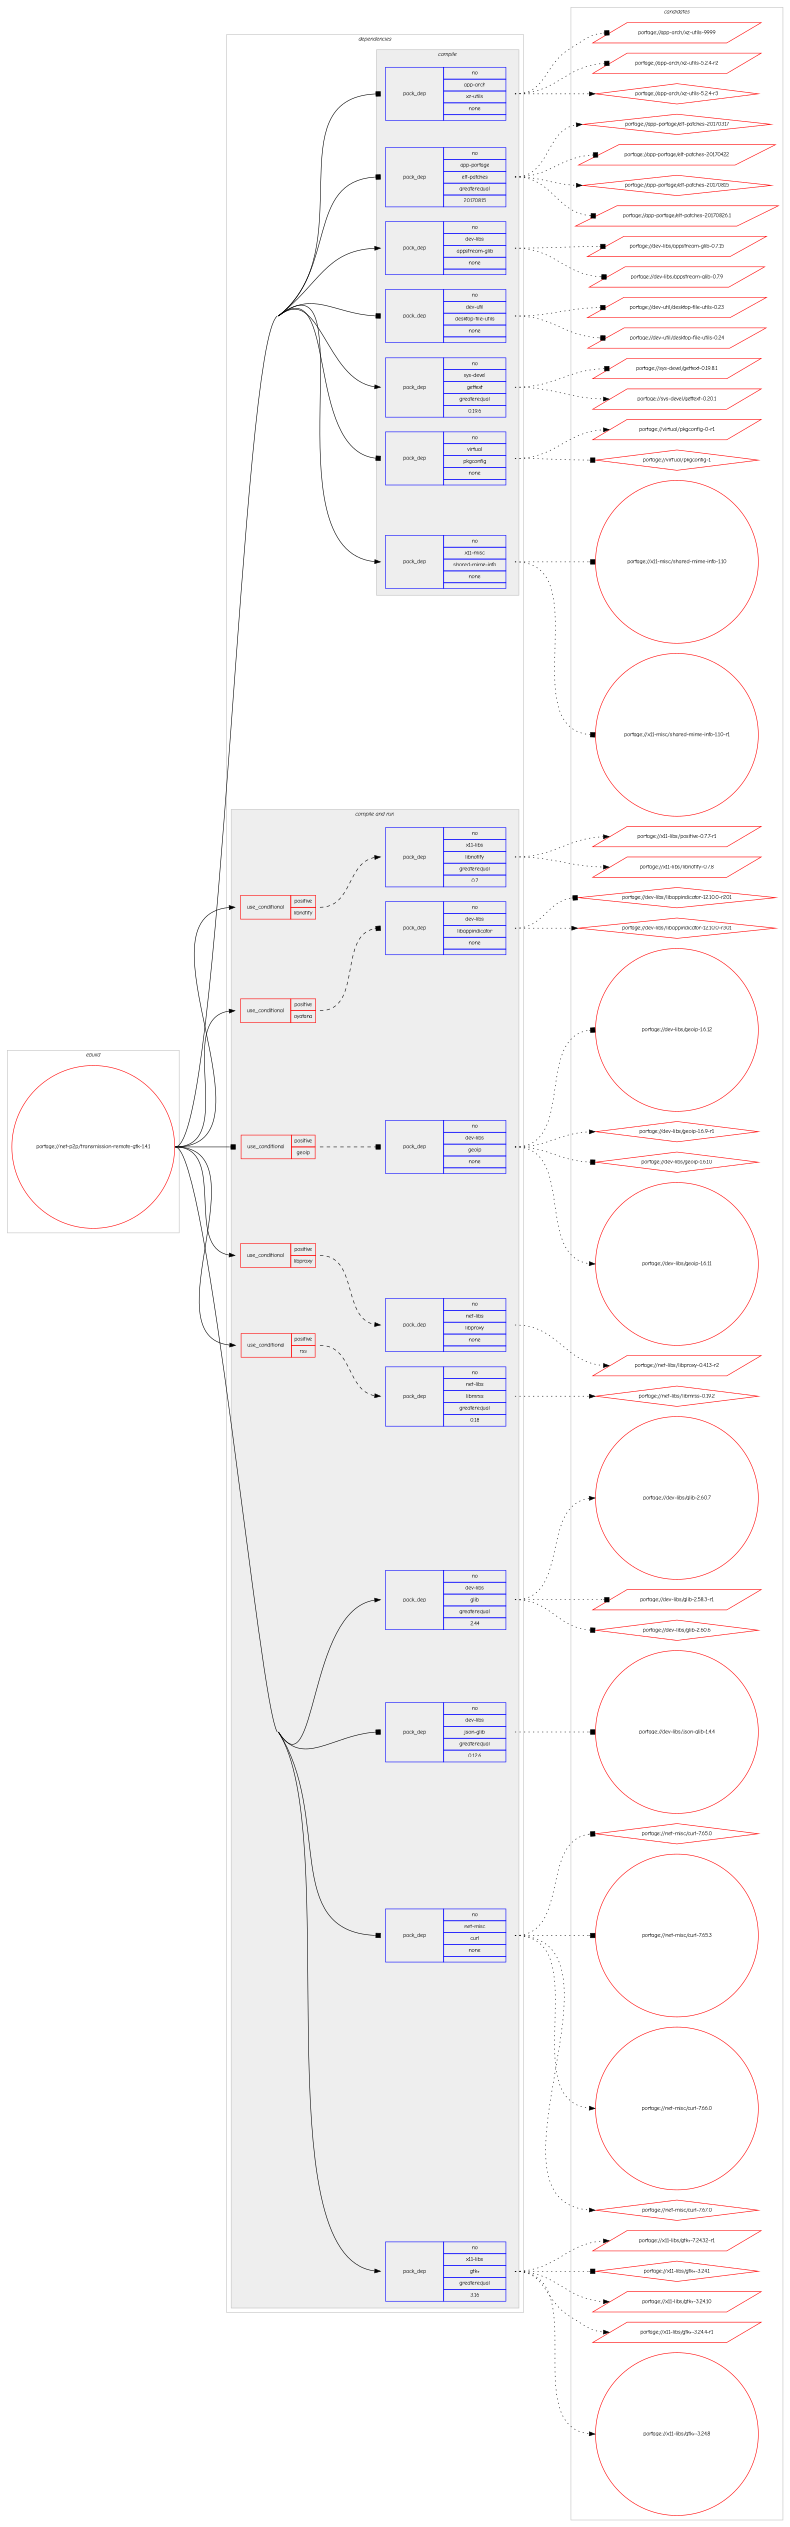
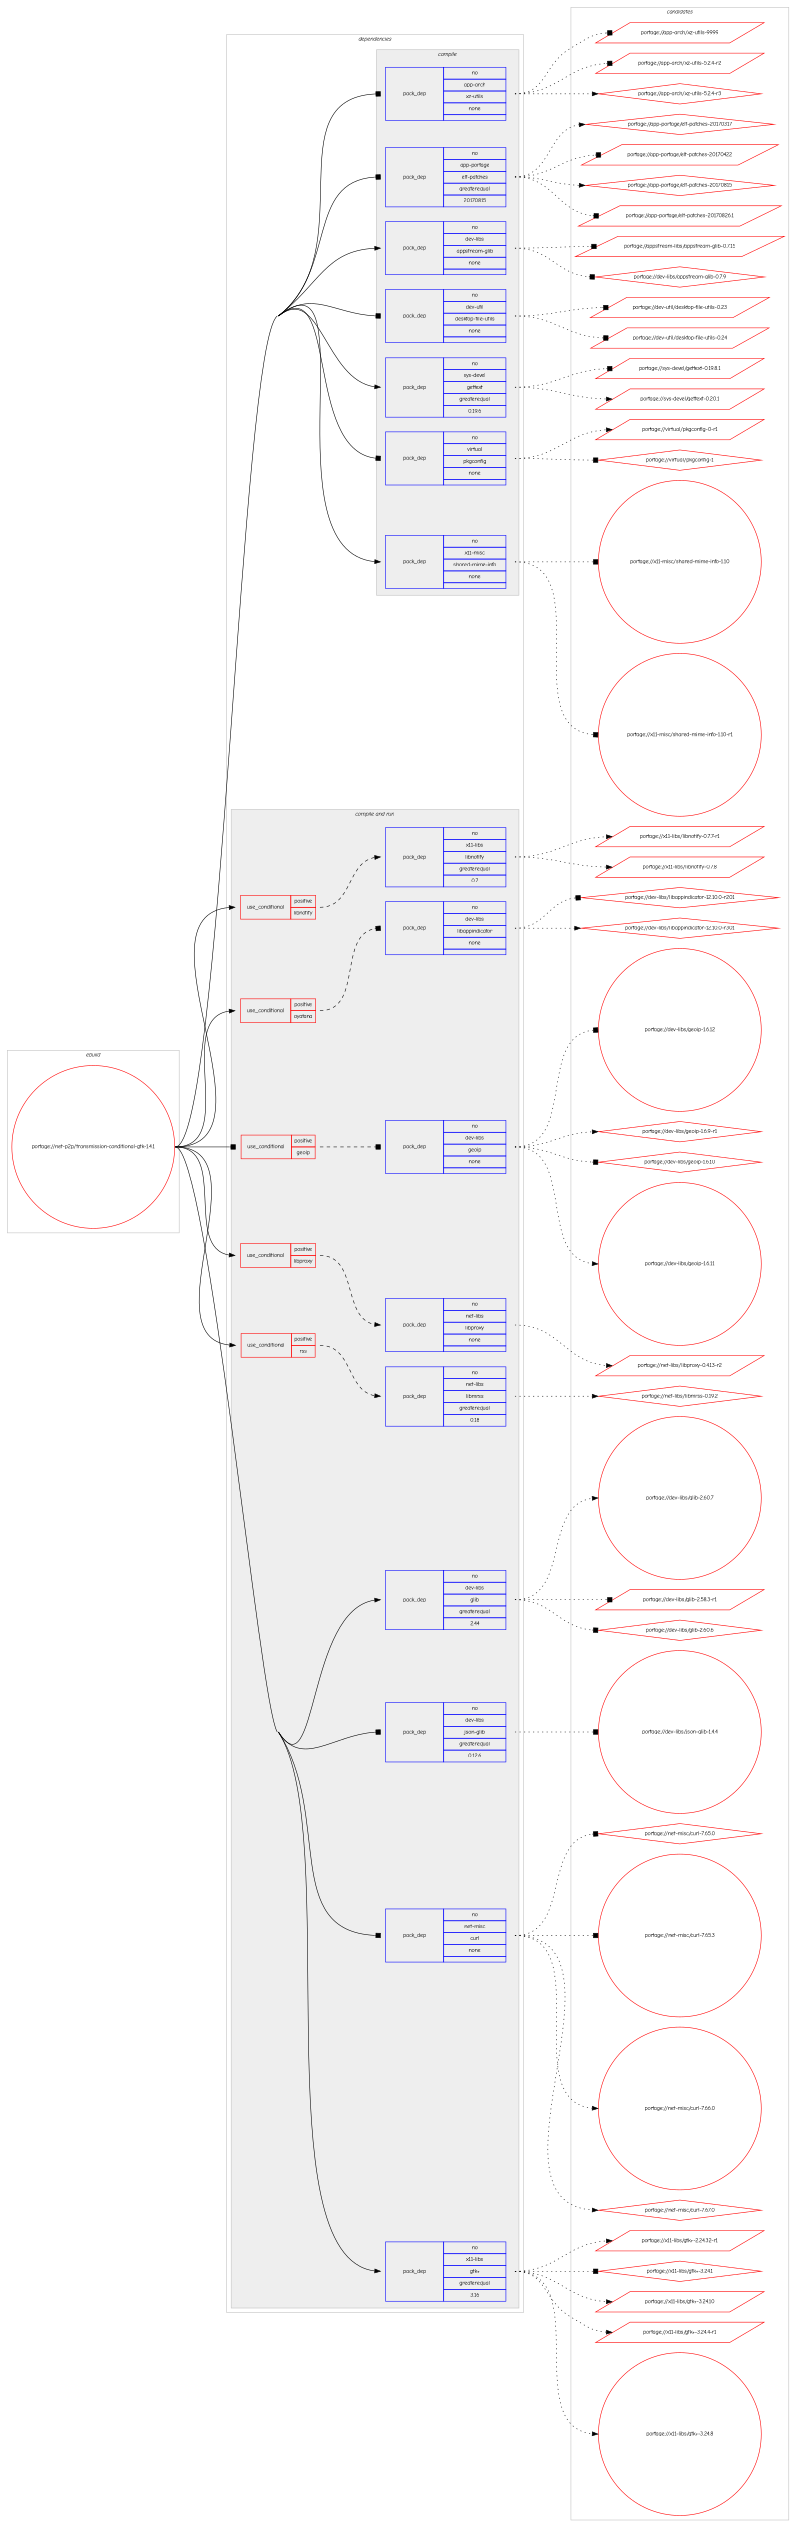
node "portage://dev-libs/appstream-glib-0.7.15": label "portage://dev-libs/appstream-glib-0.7.15" -> "portage://appstream-libs/appstream-glib-0.7.15"
node "portage://dev-libs/appstream-glib-0.7.9": shape parallelogram -> diamond
node "portage://x11-libs/positive-0.7.7-r1": label "portage://x11-libs/positive-0.7.7-r1" -> "portage://x11-libs/libnotify-0.7.7-r1"
node "portage://net-p2p/transmission-remote-gtk-1.4.1": label "portage://net-p2p/transmission-remote-gtk-1.4.1" -> "portage://net-p2p/transmission-conditional-gtk-1.4.1"
node "portage://x11-libs/gtk+-7.24.32-r1": label "portage://x11-libs/gtk+-7.24.32-r1" -> "portage://x11-libs/gtk+-2.24.32-r1"
